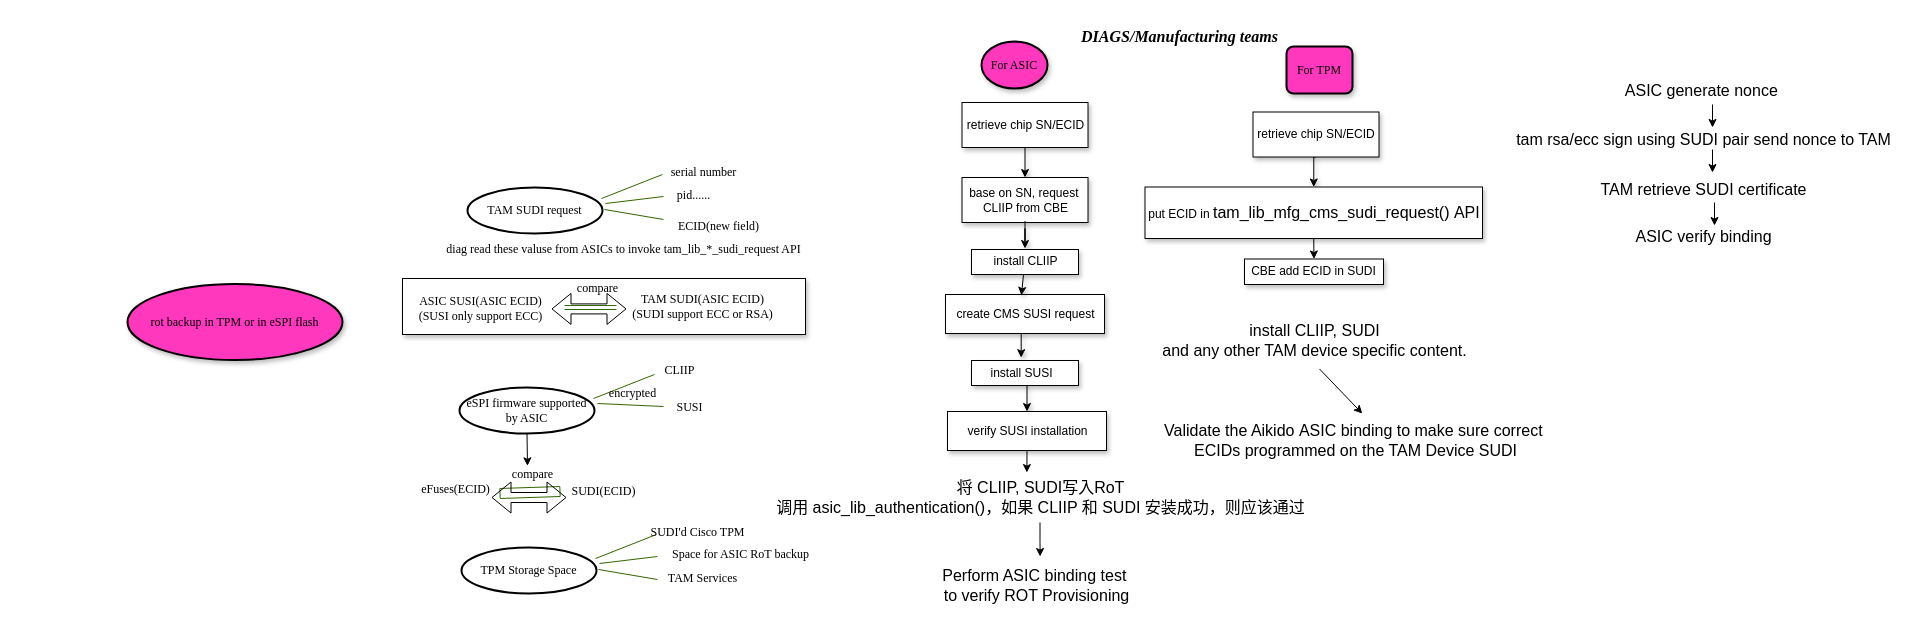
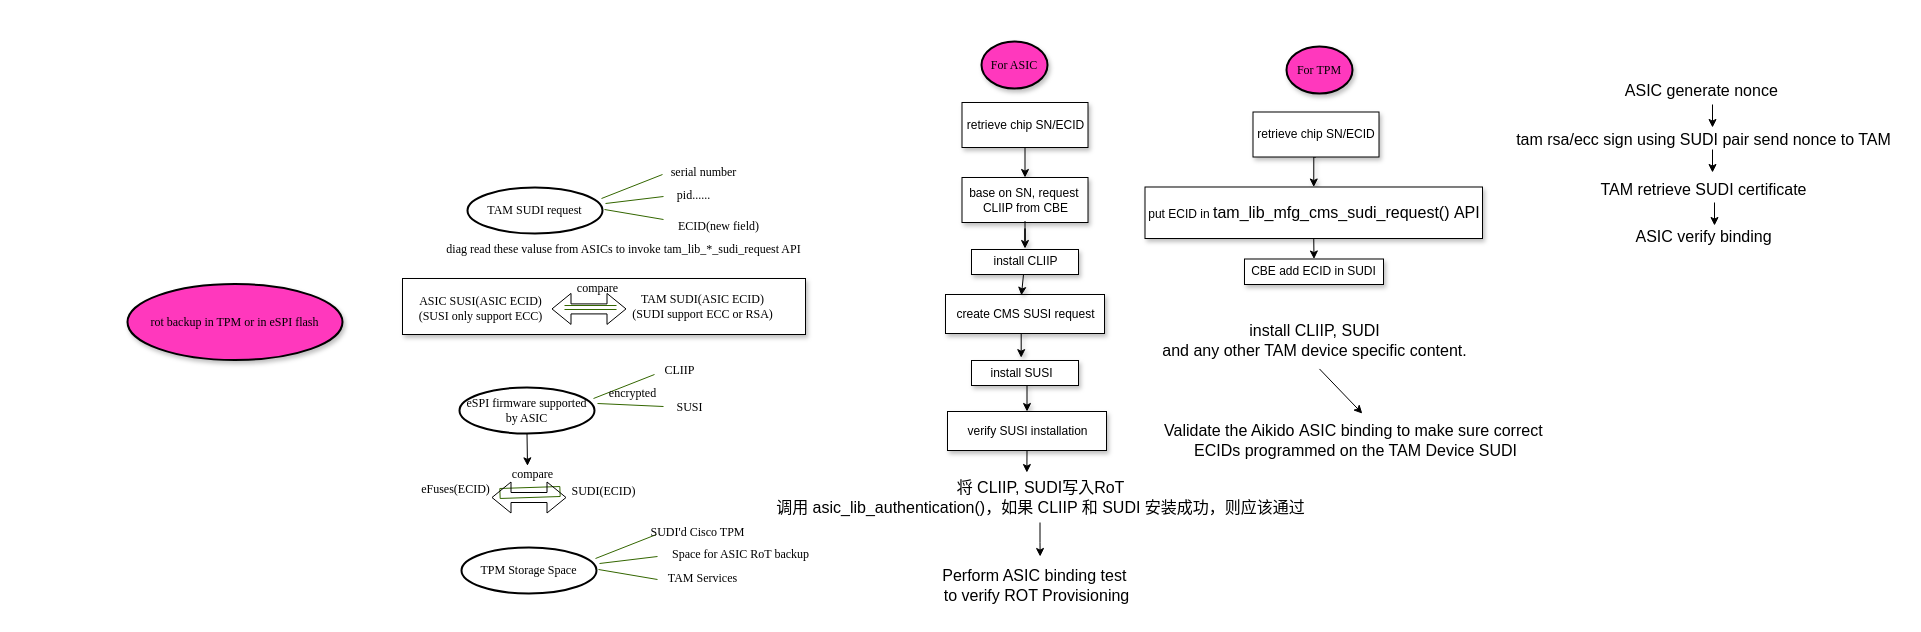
node "DIAGS/Manufacturing teams": removed
node "For TPM": shape rounded rectangle -> ellipse
